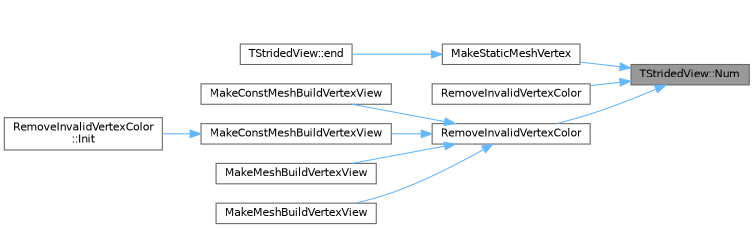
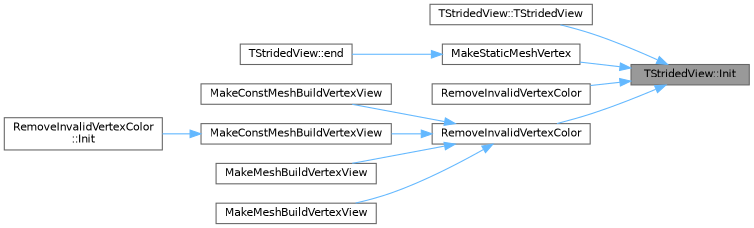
node "TStridedView::TStridedView": added
node "TStridedView::Num": label "TStridedView::Num" -> "TStridedView::Init"
